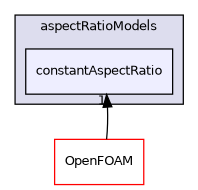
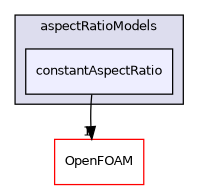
edge "OpenFOAM" -> "constantAspectRatio": reversed
